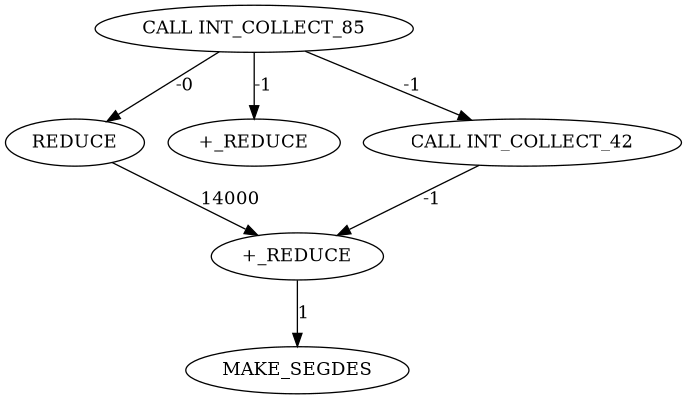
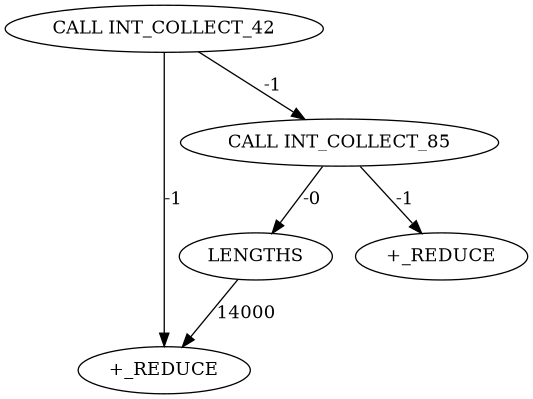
edge "CALL INT_COLLECT_85" -> "CALL INT_COLLECT_42": reversed
node "REDUCE": label "REDUCE" -> "LENGTHS"
node "MAKE_SEGDES": removed
